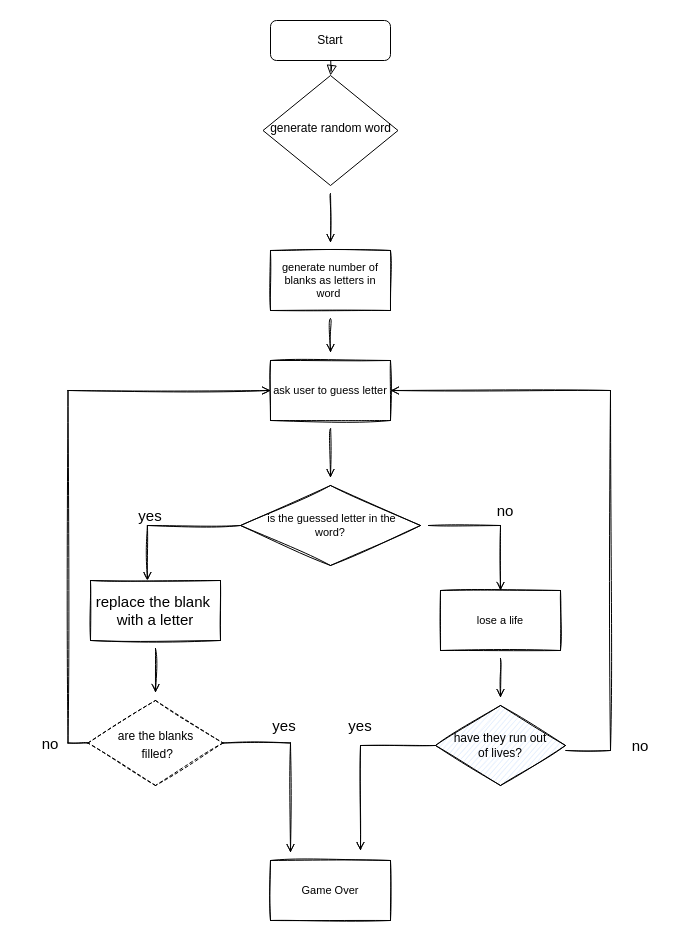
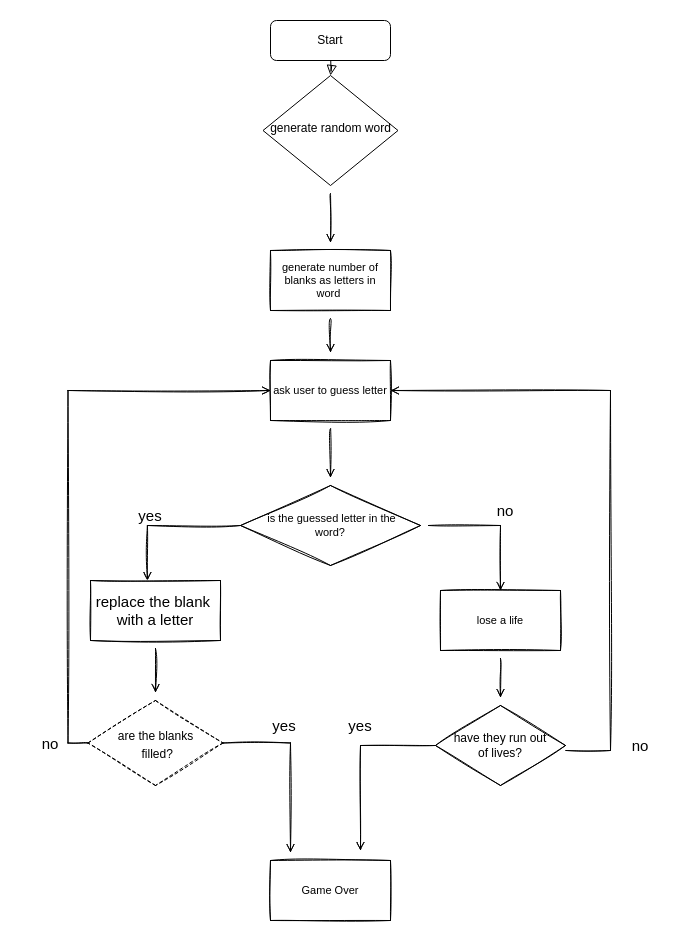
node "have they run out of lives?": fillcolor #dae8fc -> #ffffff
